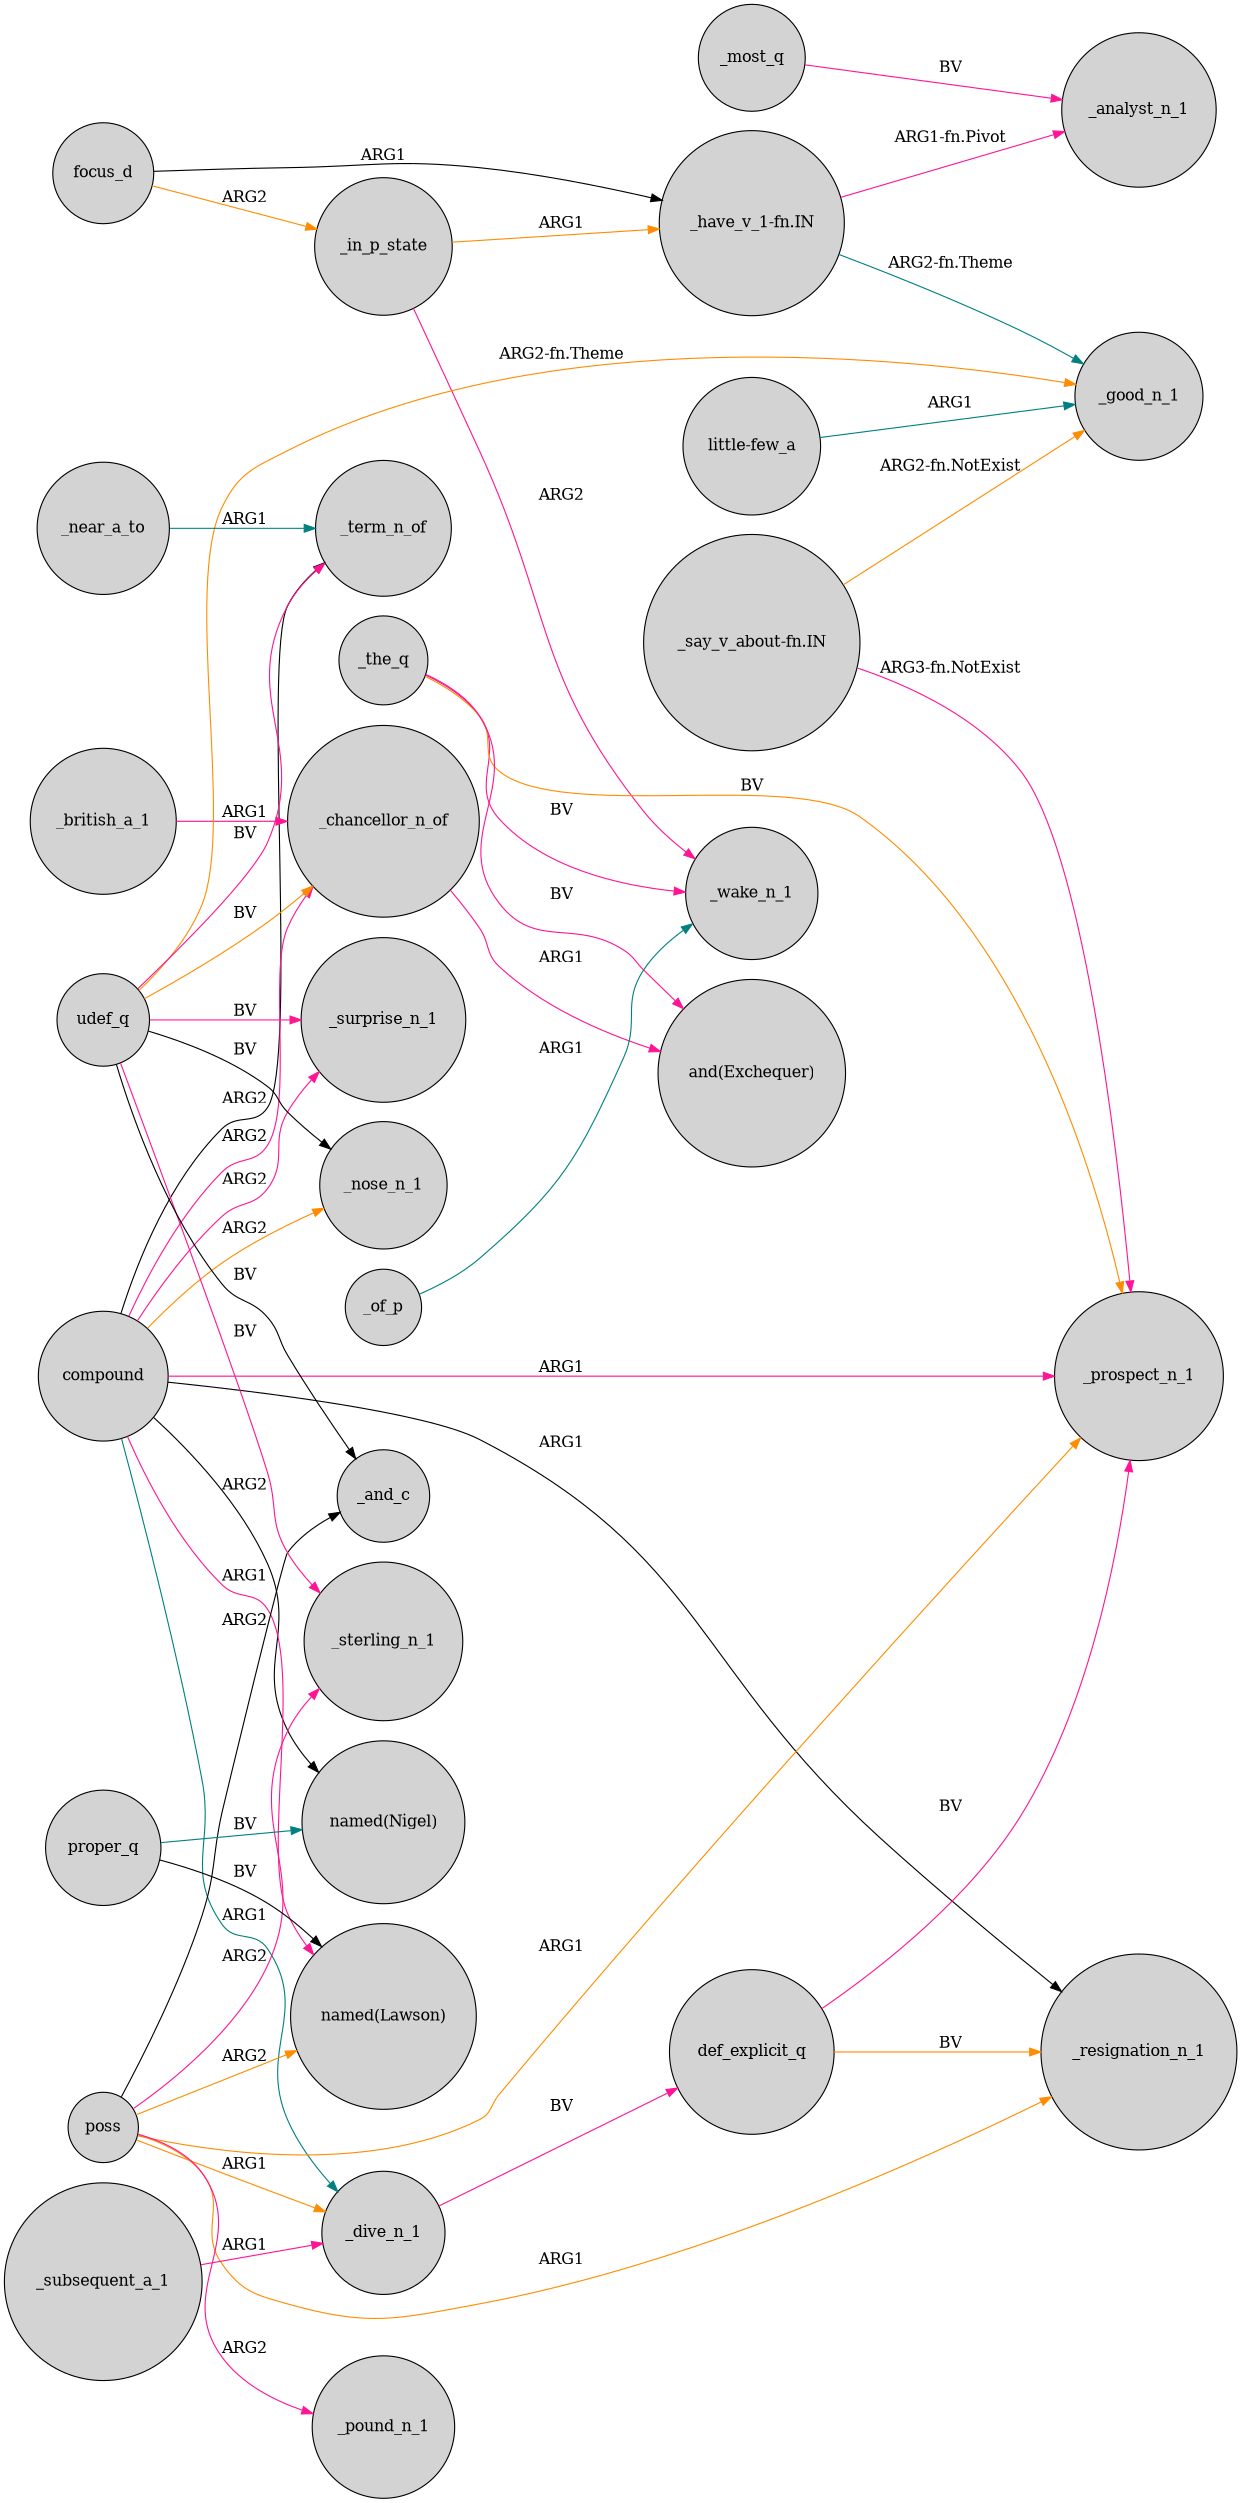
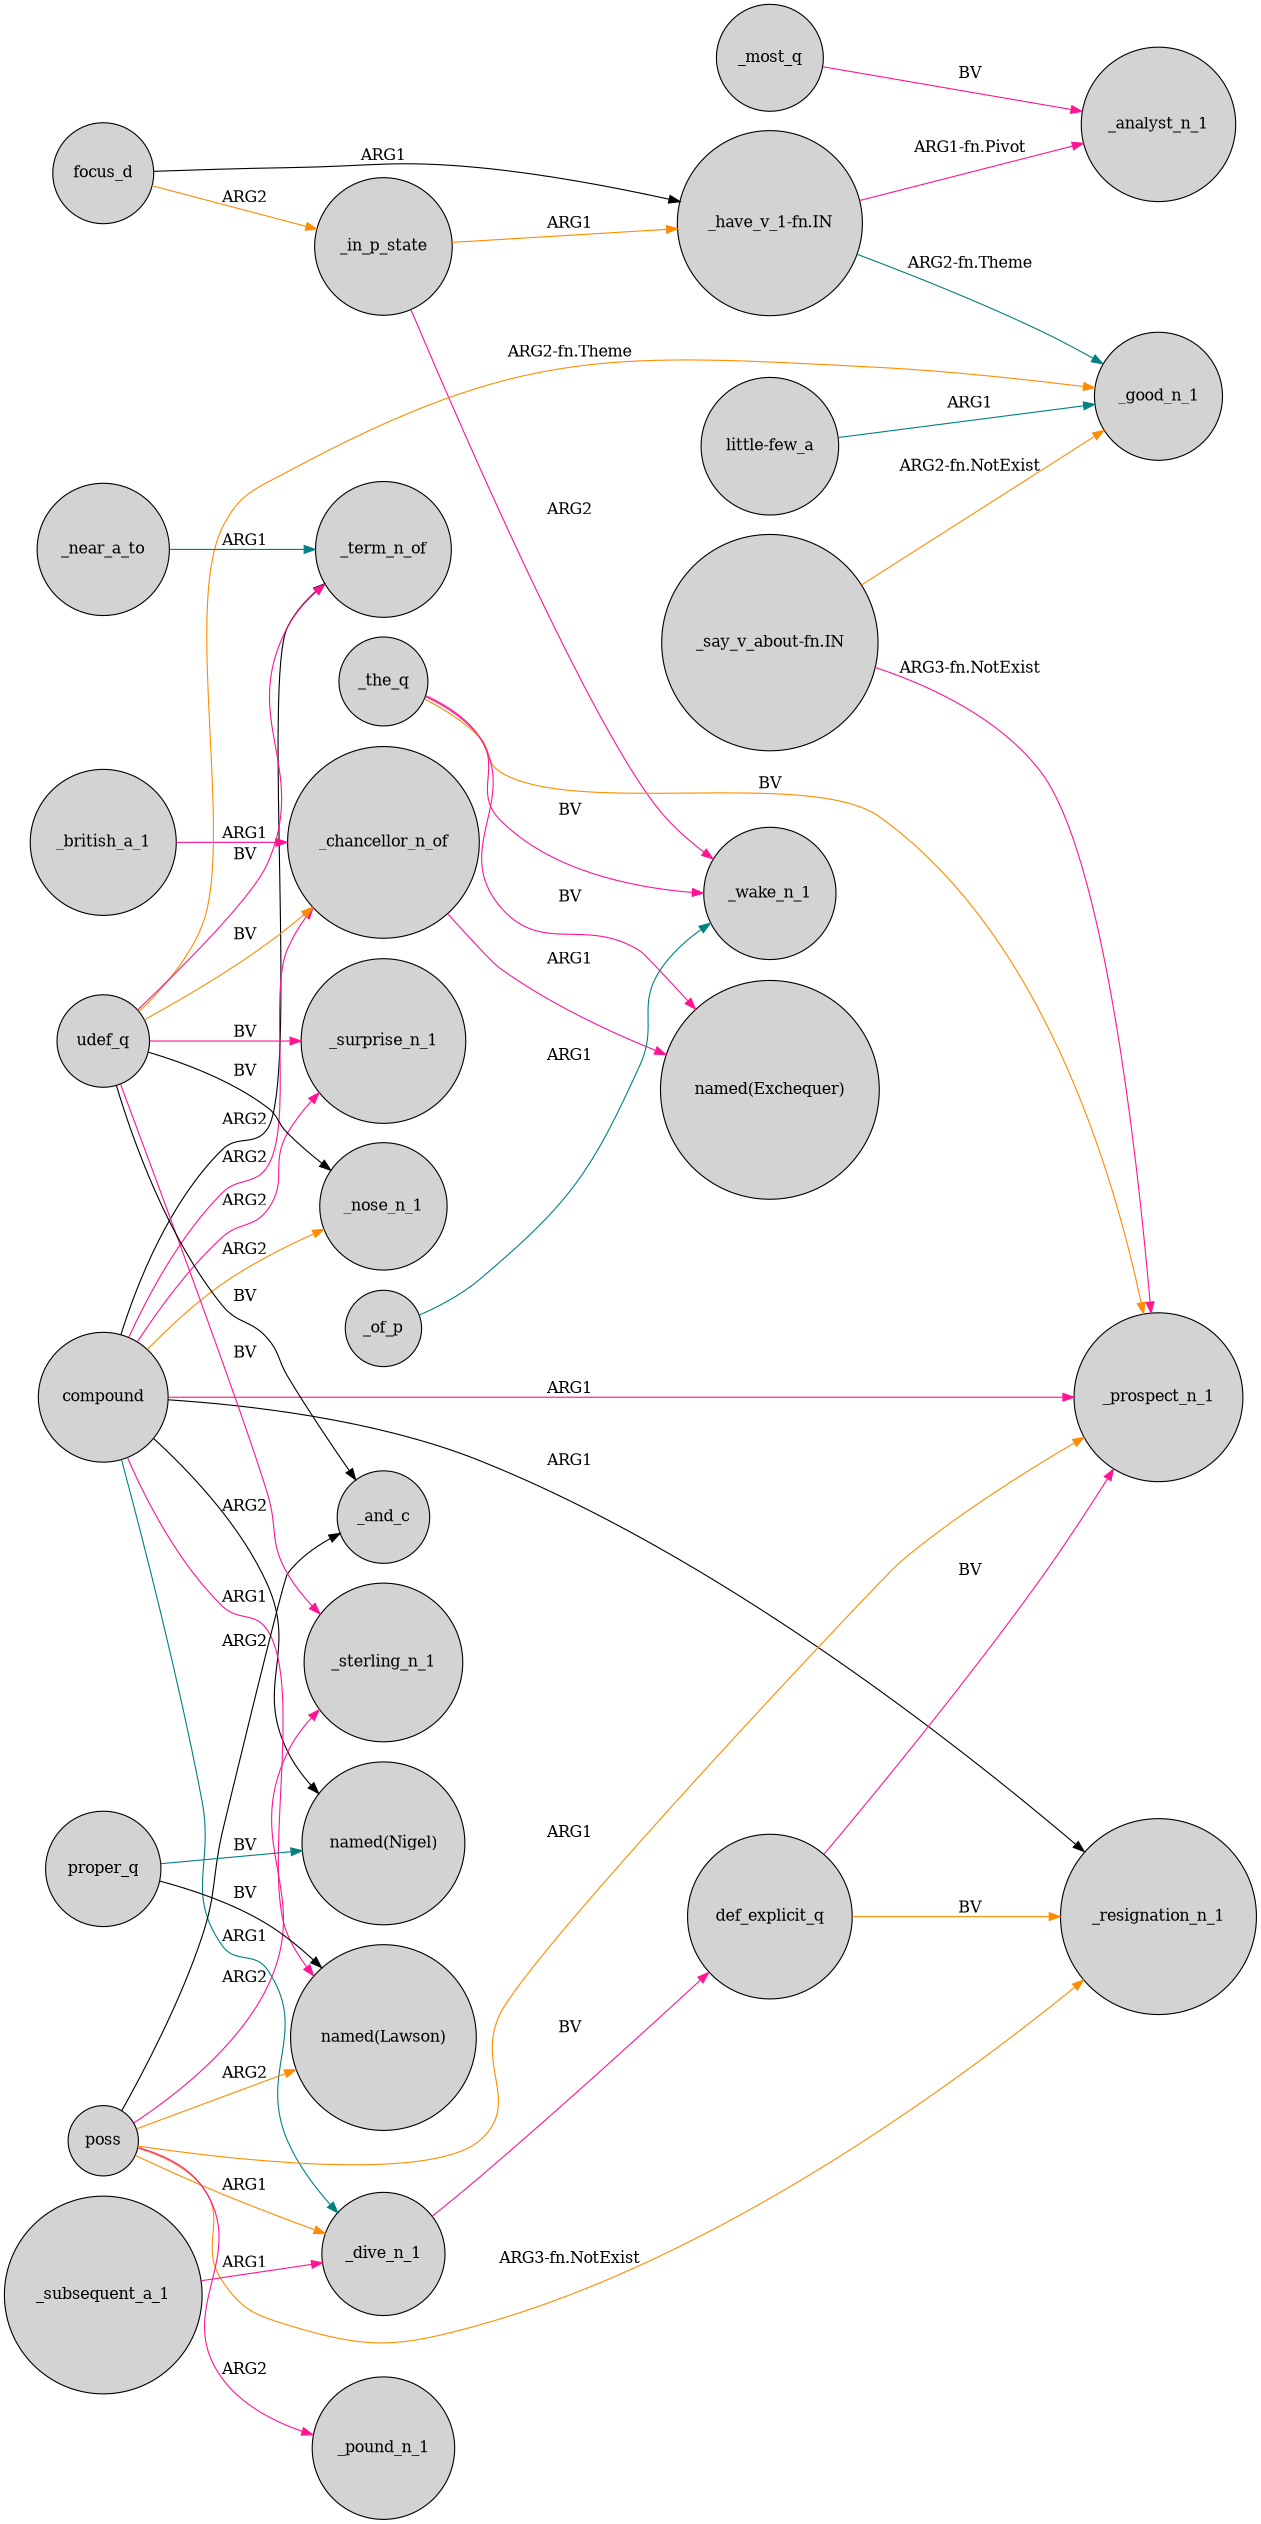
node "and(Exchequer)": label "and(Exchequer)" -> "named(Exchequer)"
edge "poss" -> "_resignation_n_1": label "ARG1" -> "ARG3-fn.NotExist"
